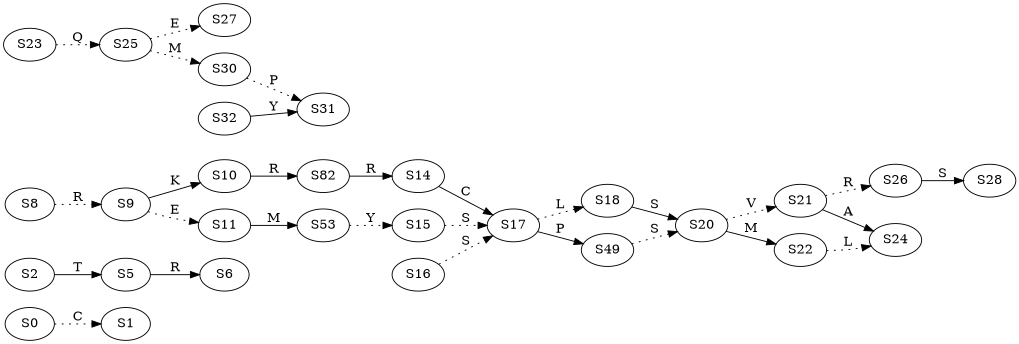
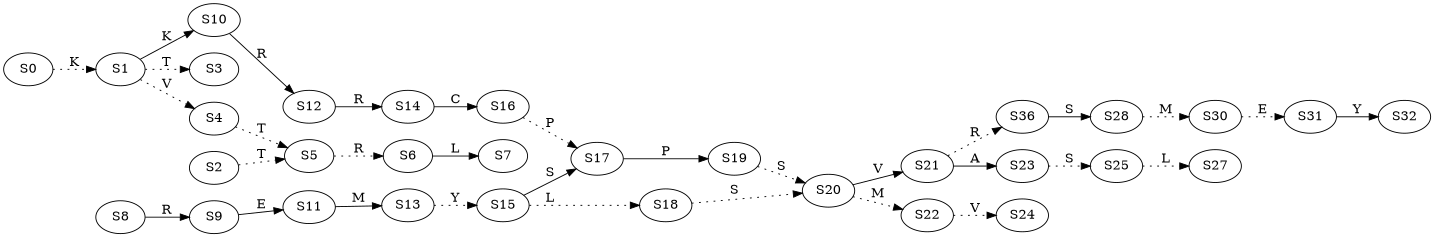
edge "S25" -> "S27": label "E" -> "L"
edge "S23" -> "S25": label "Q" -> "S"
edge "S25" -> "S30": now "S28" -> "S30"
node "S3": added
edge "S30" -> "S31": label "P" -> "E"
edge "S32" -> "S31": reversed
node "S4": added
node "S7": added
node "S82": label "S82" -> "S12"
node "S26": label "S26" -> "S36"
edge "S9" -> "S10": now "S1" -> "S10"
edge "S14" -> "S17": now "S14" -> "S16"
edge "S8" -> "S9": style dotted -> solid
edge "S18" -> "S20": style solid -> dotted
edge "S17" -> "S18": now "S15" -> "S18"
edge "S20" -> "S21": style dotted -> solid
edge "S9" -> "S11": style dotted -> solid
edge "S21" -> "S24": now "S21" -> "S23"
node "S53": label "S53" -> "S13"
edge "S15" -> "S17": style dotted -> solid
edge "S20" -> "S22": style solid -> dotted
edge "S16" -> "S17": label "S" -> "P"
edge "S22" -> "S24": label "L" -> "V"
node "S49": label "S49" -> "S19"
edge "S2" -> "S5": style solid -> dotted
edge "S5" -> "S6": style solid -> dotted
edge "S0" -> "S1": label "C" -> "K"
